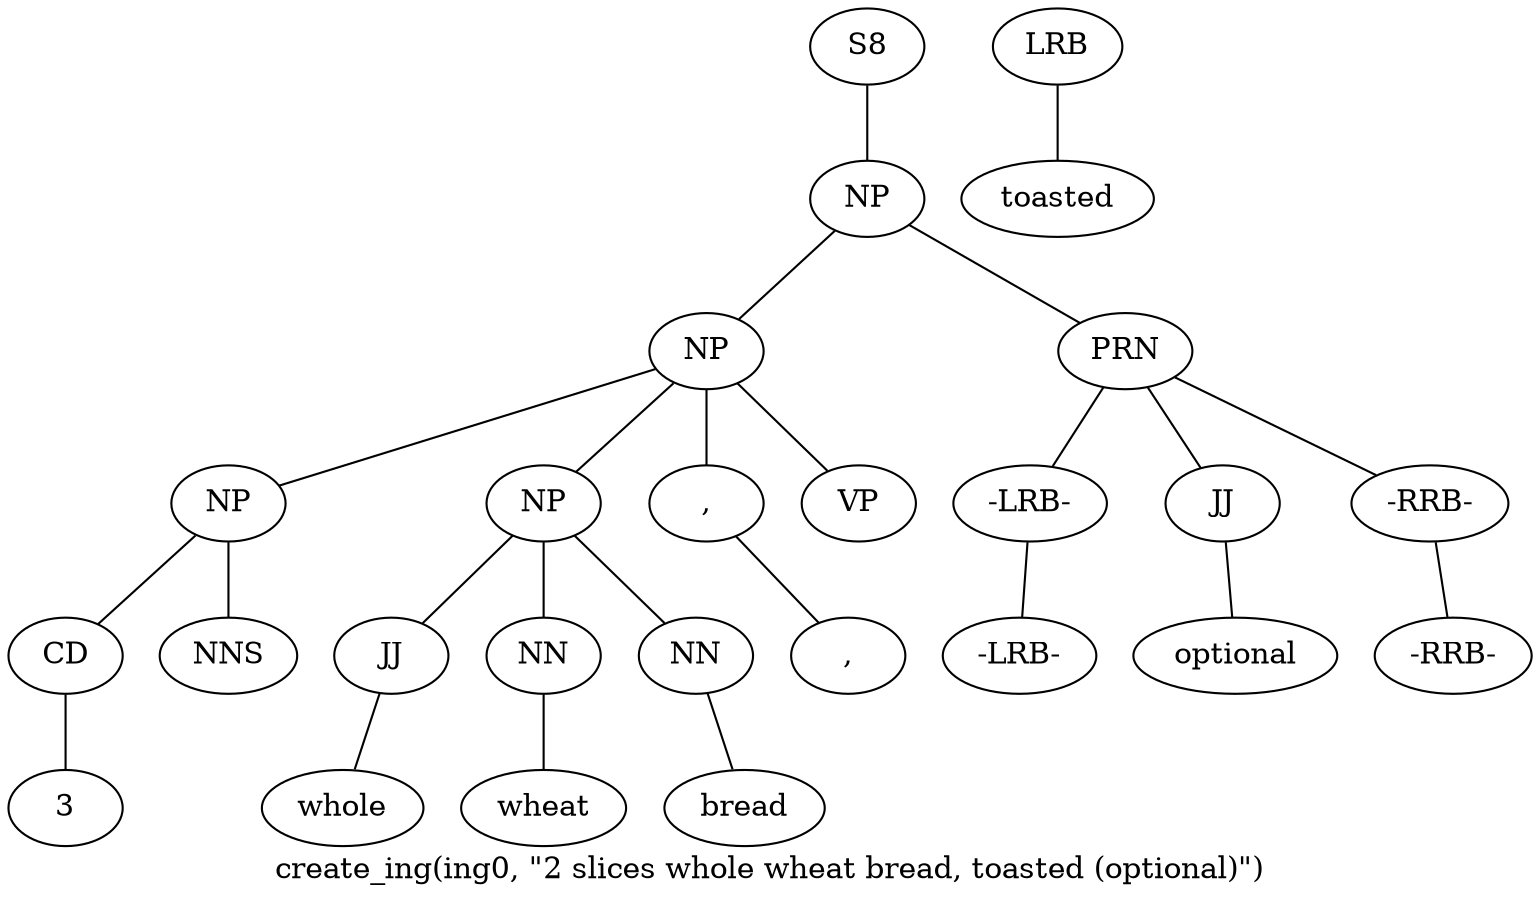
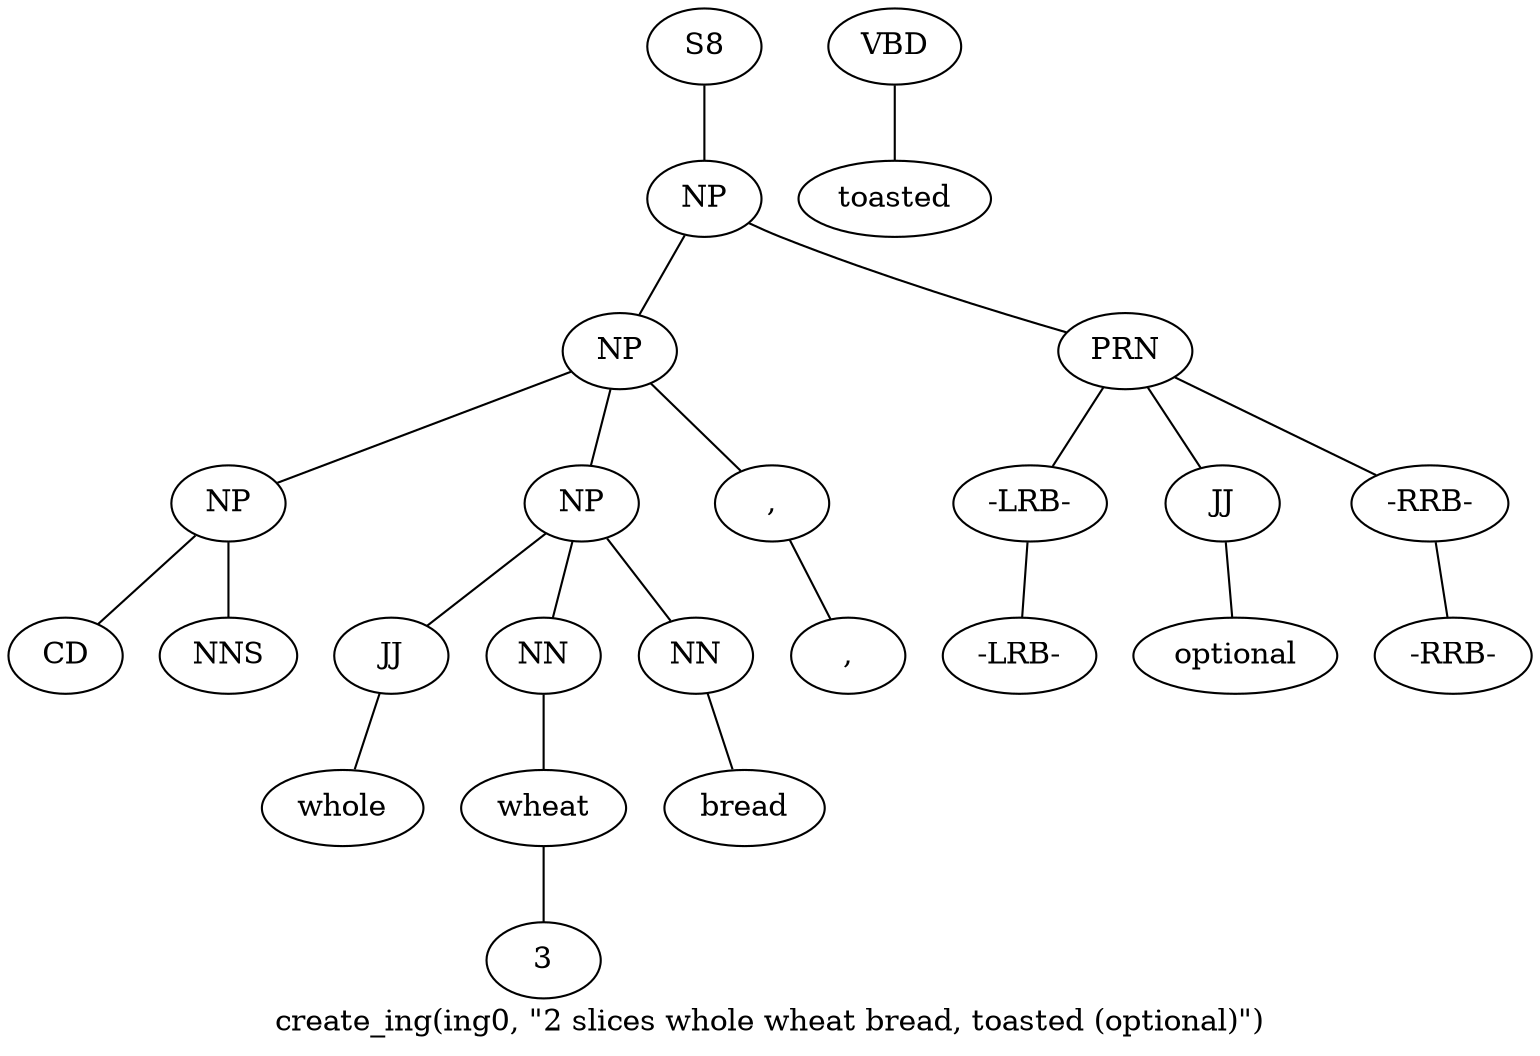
node "LRB": label "LRB" -> "VBD"
node "VP": removed
edge "CD" -- "3": now "wheat" -- "3"
